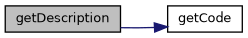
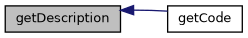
edge "getDescription" -> "getCode": reversed
